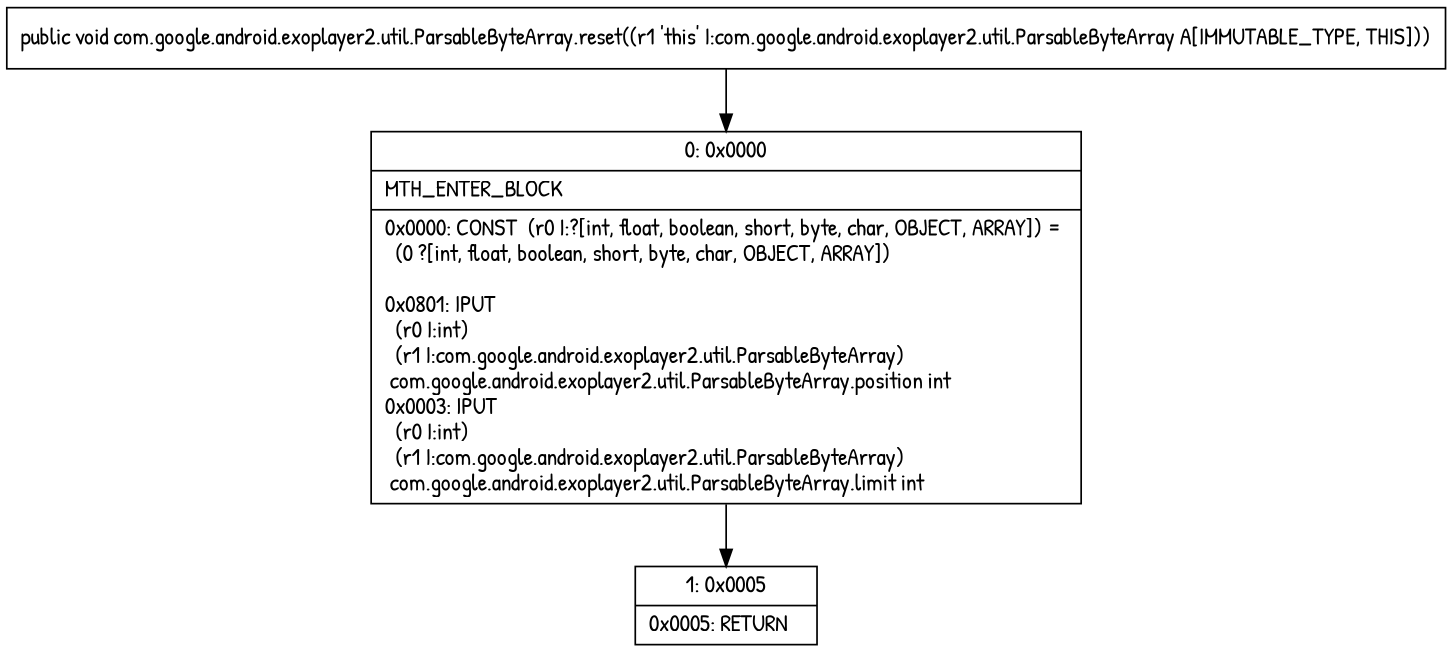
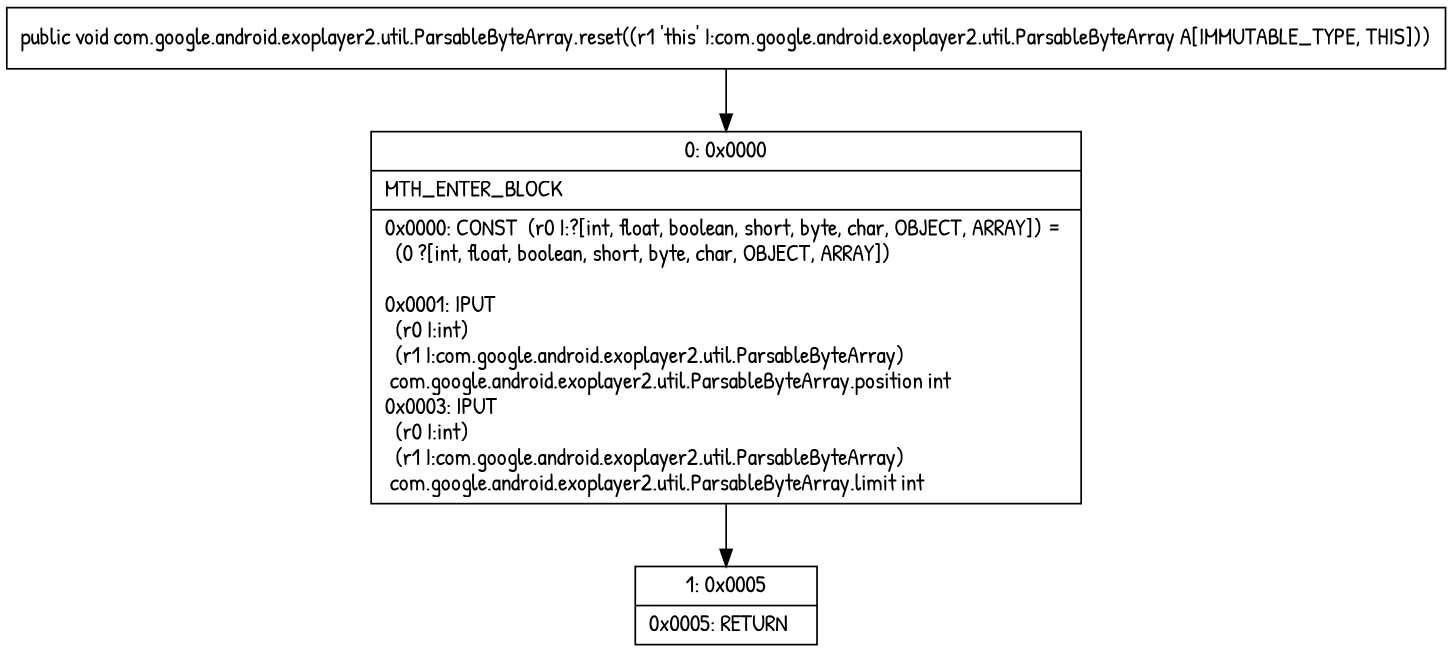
node "0: 0x0000": text "0x0801: IPUT" -> "0x0001: IPUT"
